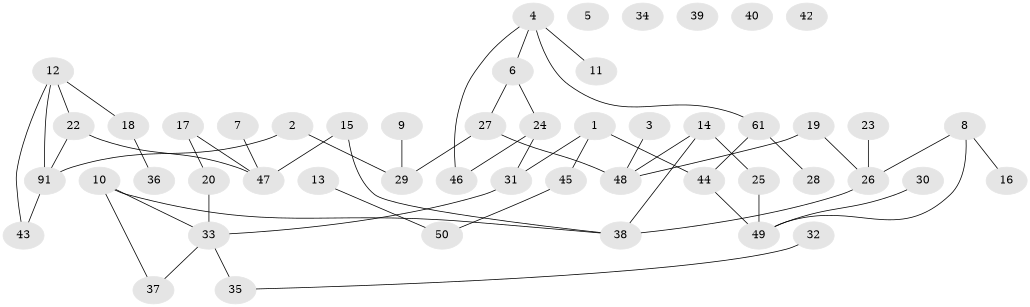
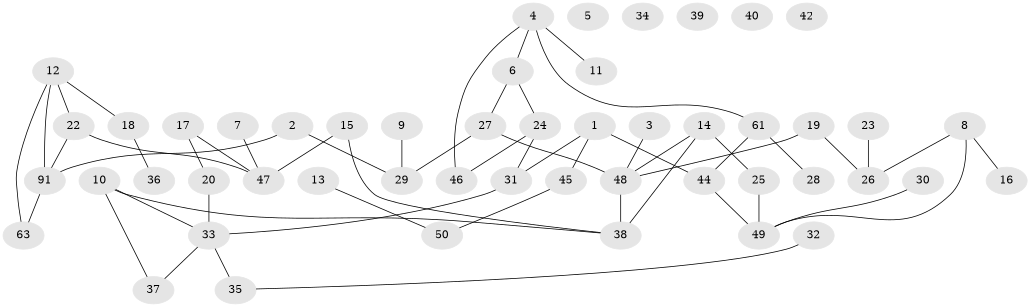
edge "26" -- "38": now "48" -- "38"
node "43": label "43" -> "63"
